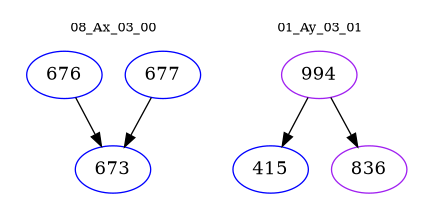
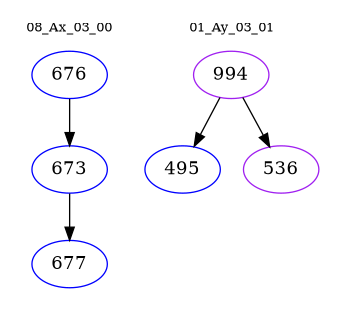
edge "677" -> "673": reversed
node "415": label "415" -> "495"
node "836": label "836" -> "536"
